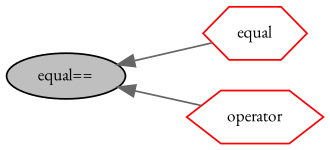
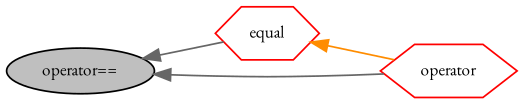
edge "operator" -> "equal": added
node "equal==": label "equal==" -> "operator=="
